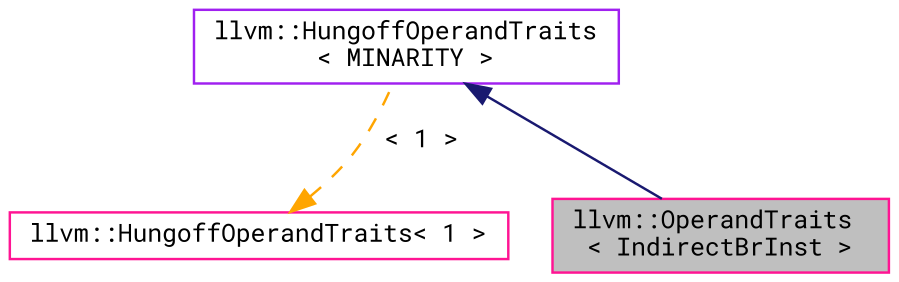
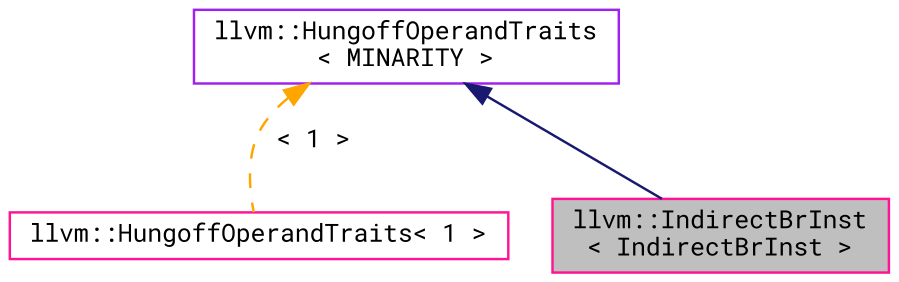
edge "llvm::HungoffOperandTraits < MINARITY >" -> "llvm::HungoffOperandTraits< 1 >": reversed
node "llvm::OperandTraits < IndirectBrInst >": label "llvm::OperandTraits < IndirectBrInst >" -> "llvm::IndirectBrInst < IndirectBrInst >"
